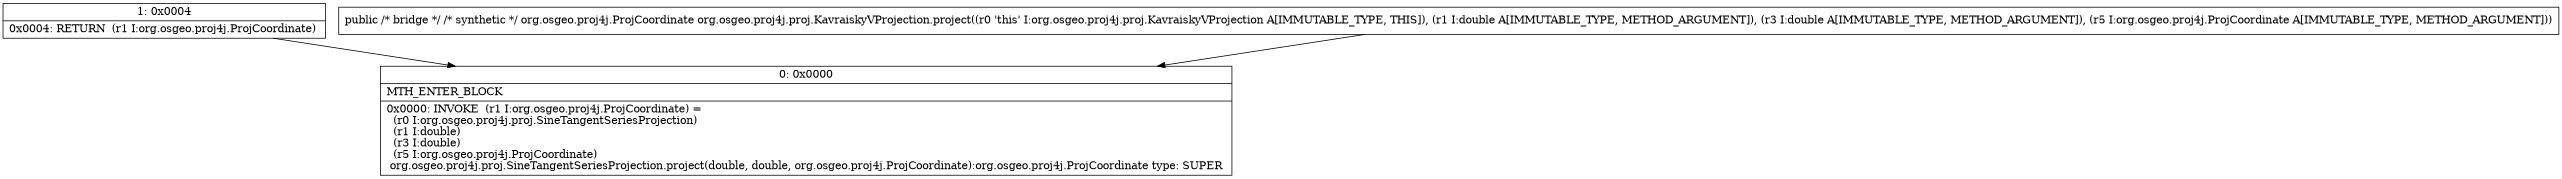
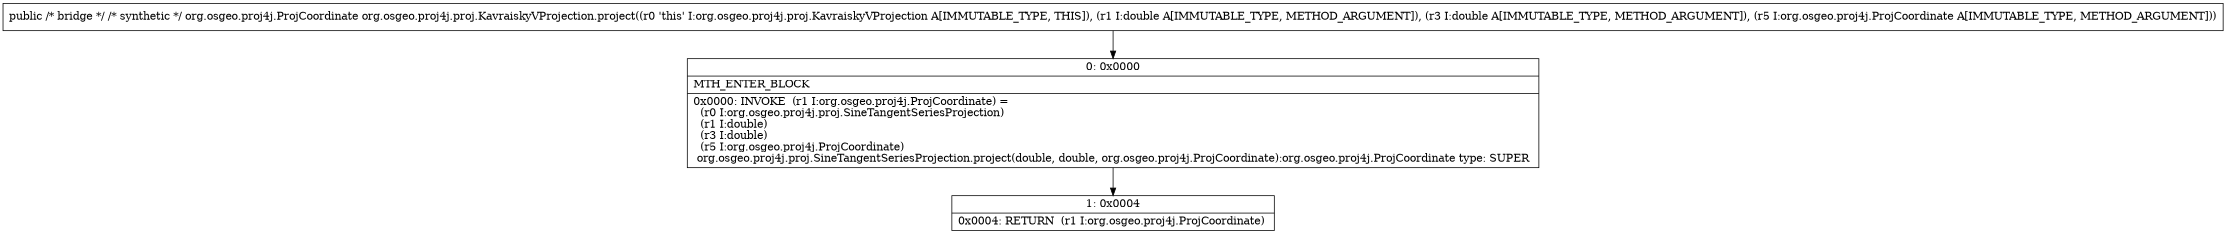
edge "1: 0x0004" -> "0: 0x0000": reversed
